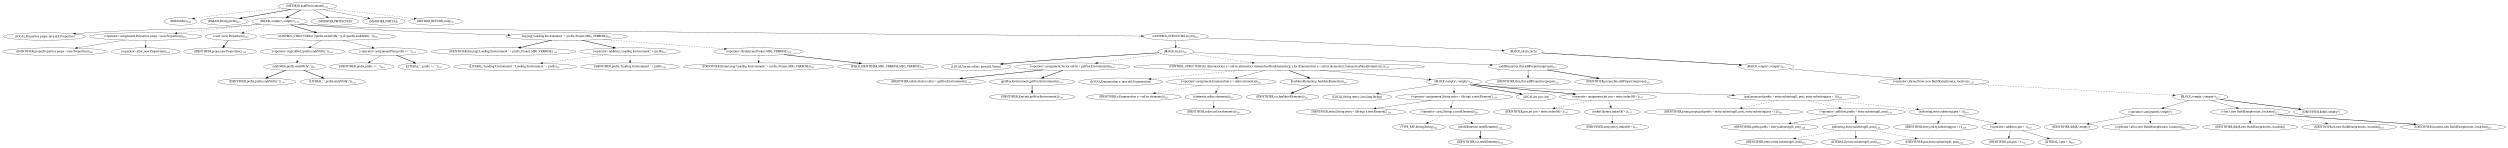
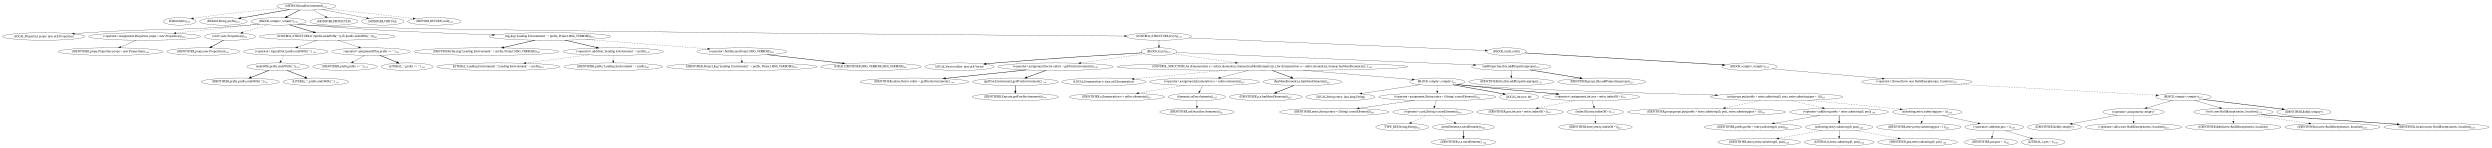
node "(<operator>.alloc,new Properties())": removed
